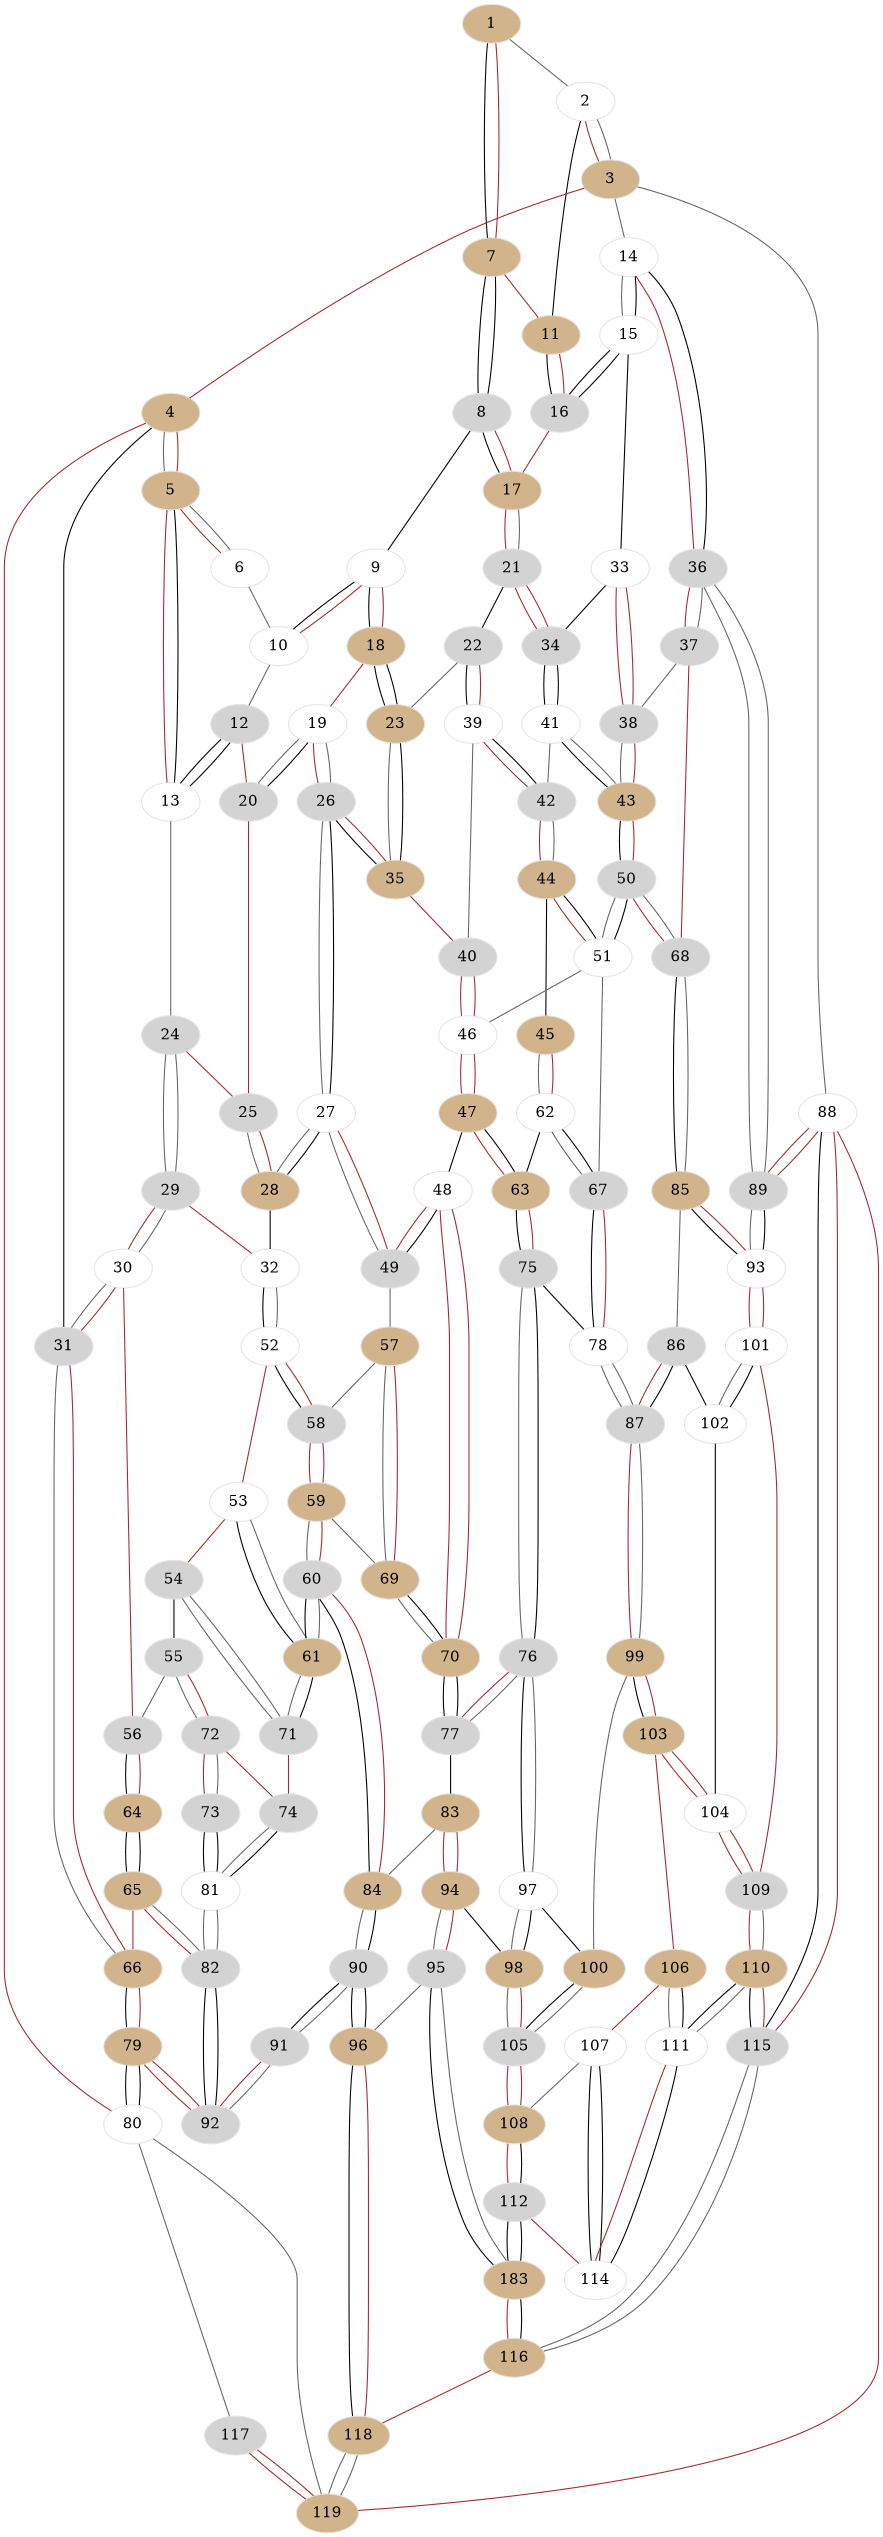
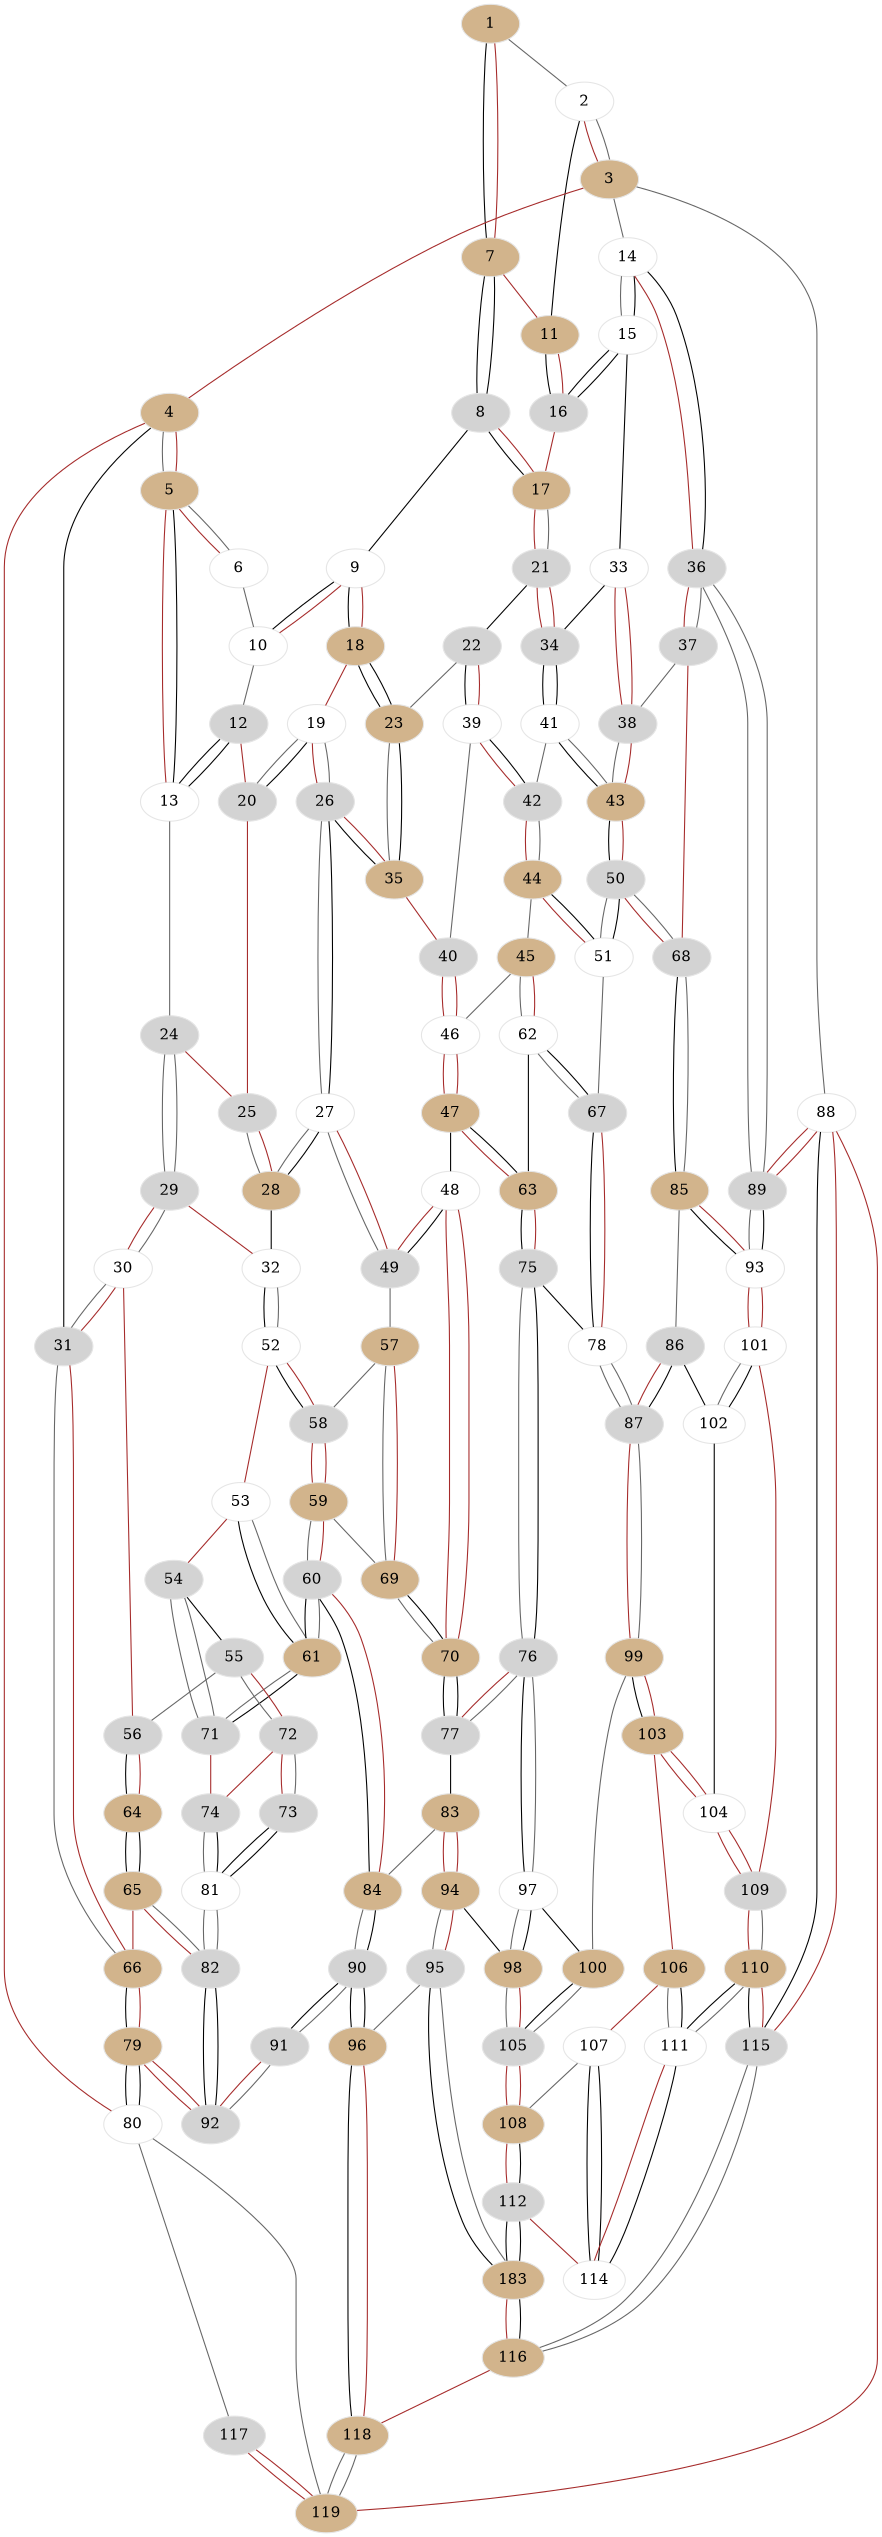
edge "44" -- "45": color black -> gray40
edge "51" -- "46": now "45" -- "46"
